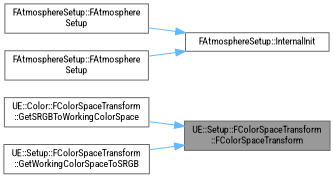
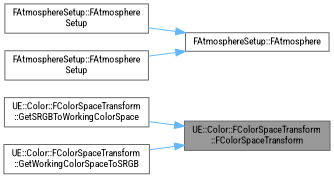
node "FAtmosphereSetup::InternalInit": label "FAtmosphereSetup::InternalInit" -> "FAtmosphereSetup::FAtmosphere"
node "UE::Setup::FColorSpaceTransform ::FColorSpaceTransform": label "UE::Setup::FColorSpaceTransform ::FColorSpaceTransform" -> "UE::Color::FColorSpaceTransform ::FColorSpaceTransform"
node "UE::Setup::FColorSpaceTransform ::GetWorkingColorSpaceToSRGB": label "UE::Setup::FColorSpaceTransform ::GetWorkingColorSpaceToSRGB" -> "UE::Color::FColorSpaceTransform ::GetWorkingColorSpaceToSRGB"
